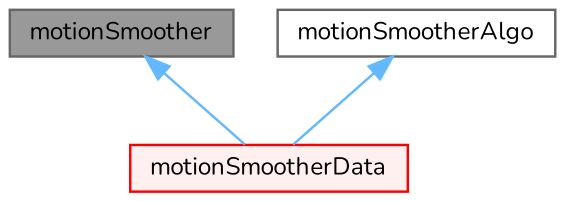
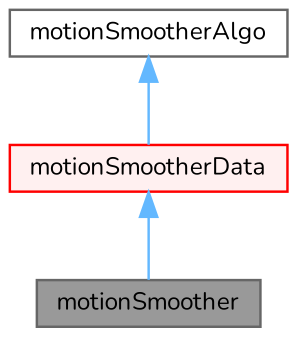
edge "motionSmootherData" -> "motionSmoother": reversed
